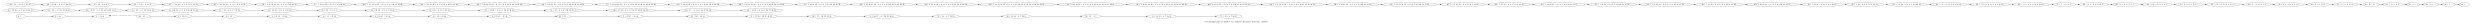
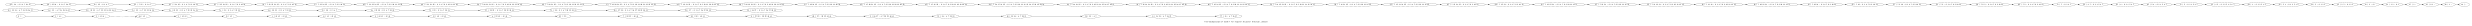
edge "86 | 43 :" -> "2 | 43 44 :": reversed
